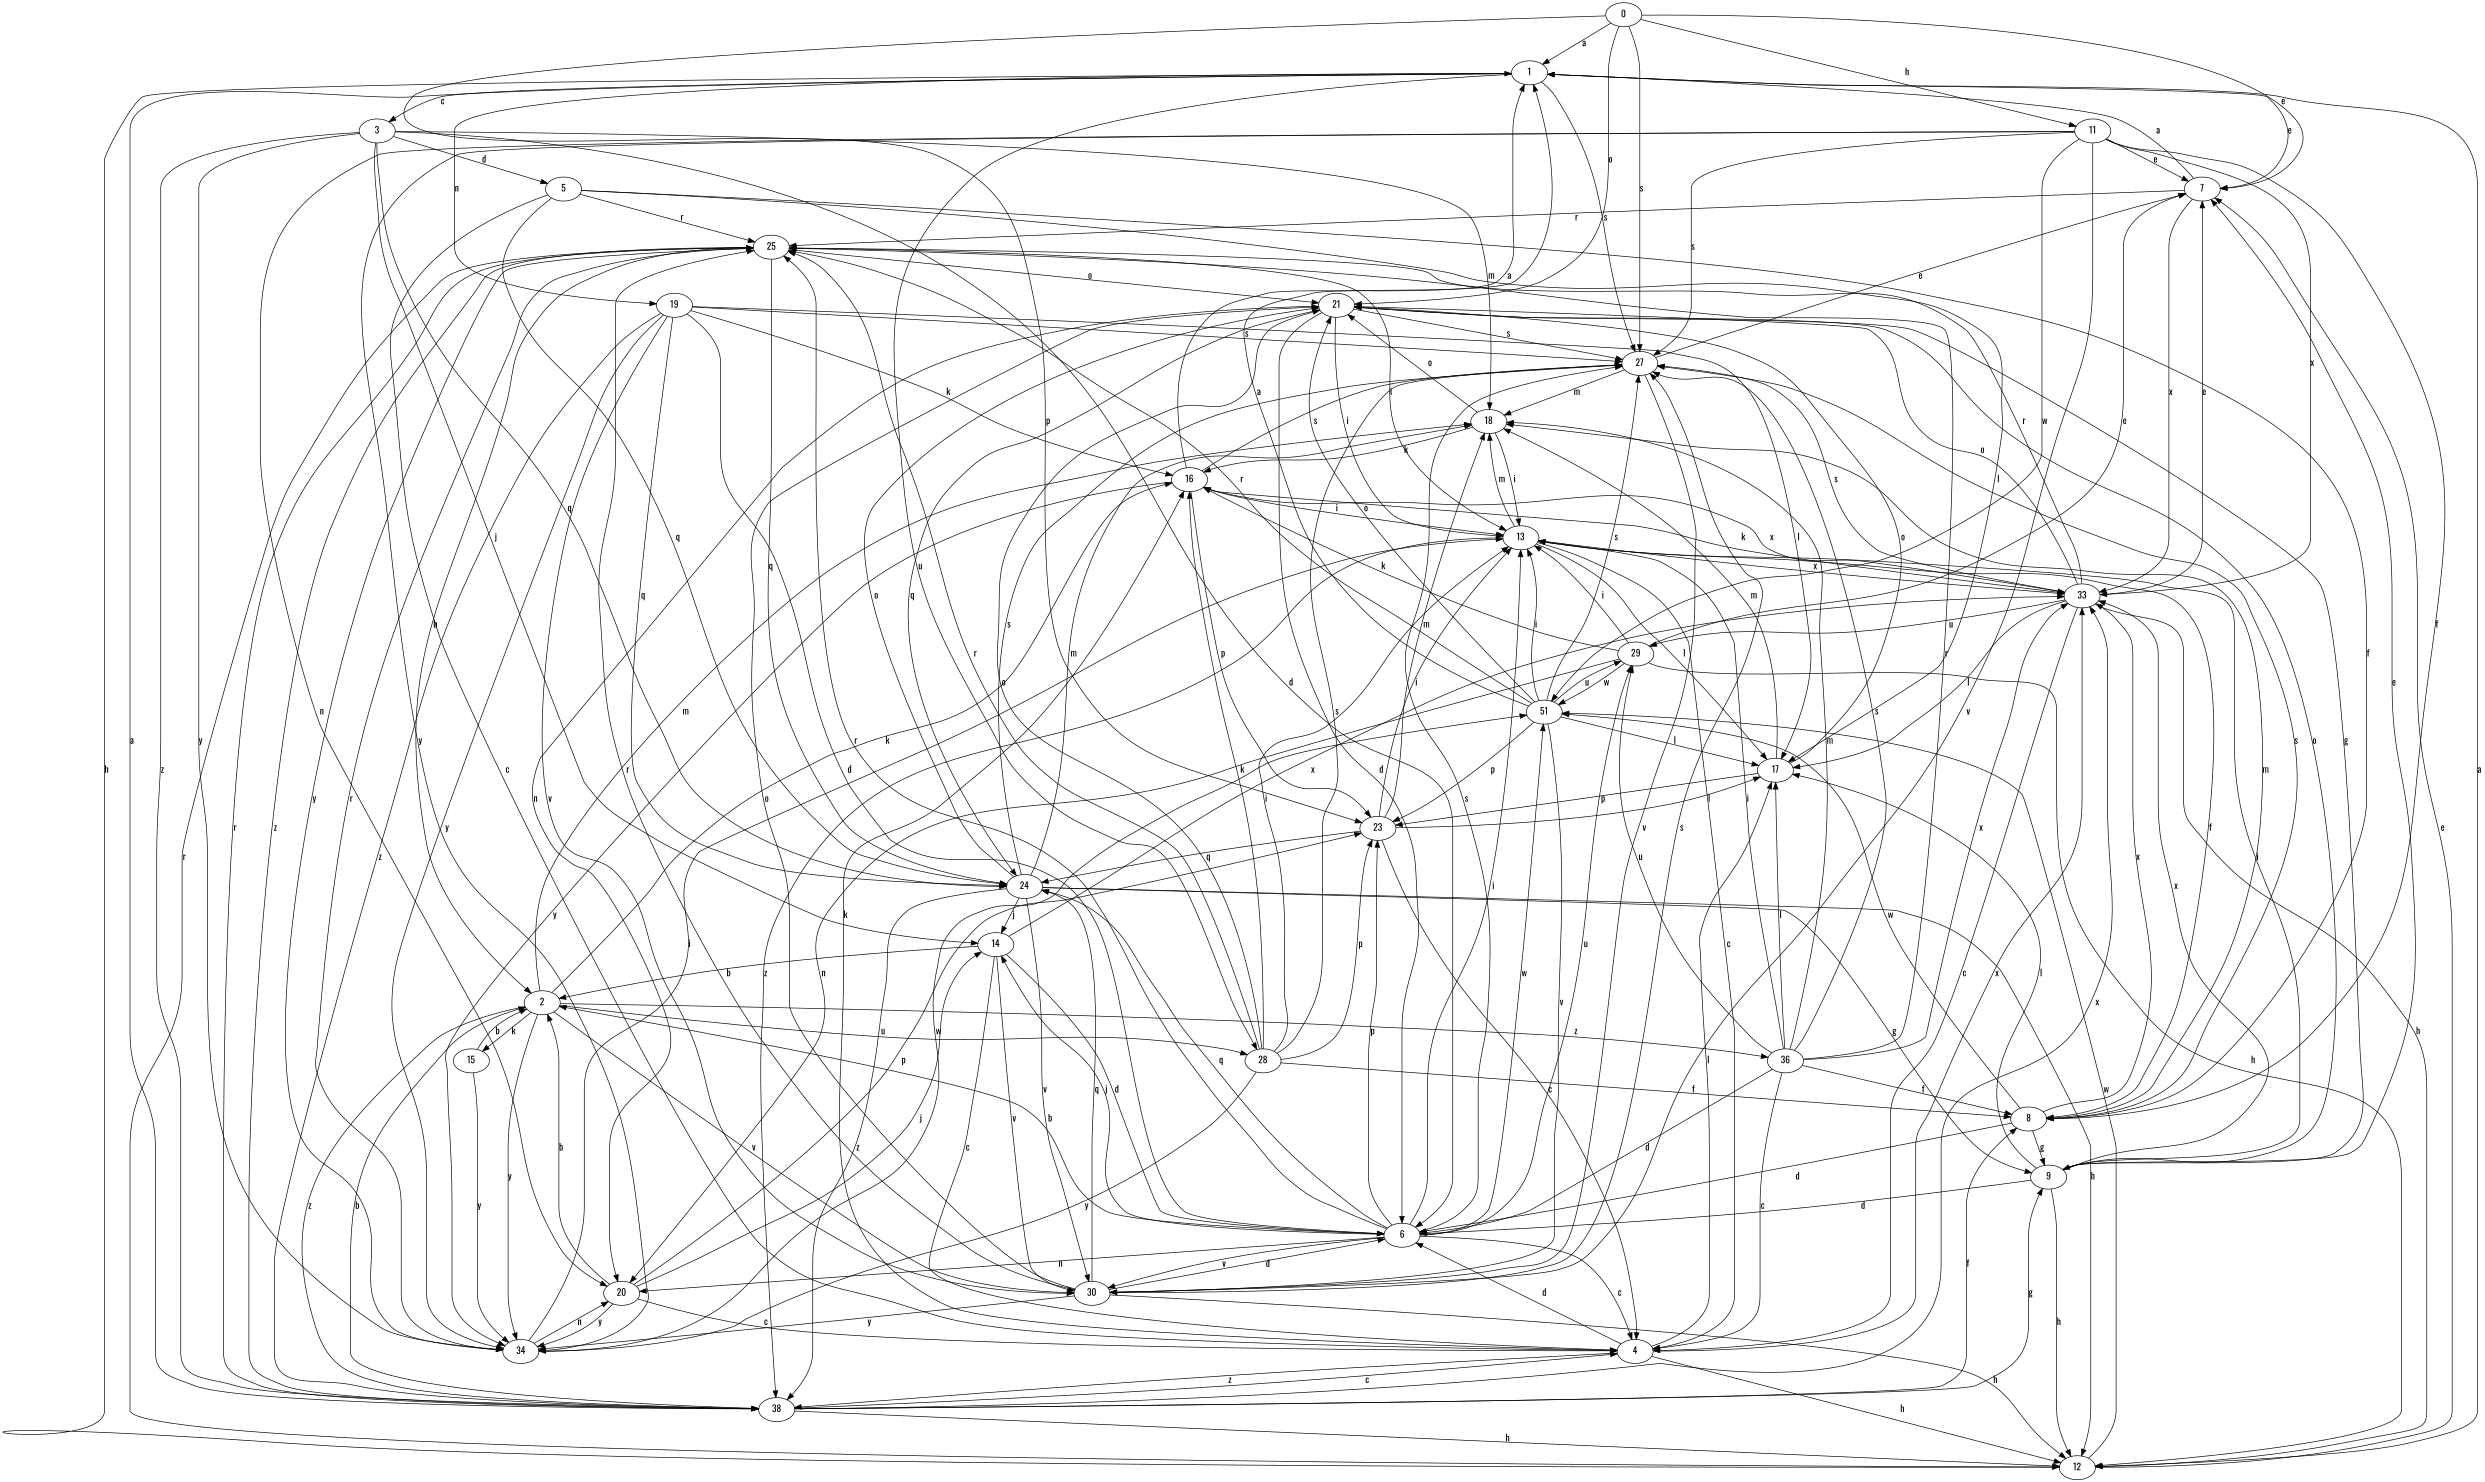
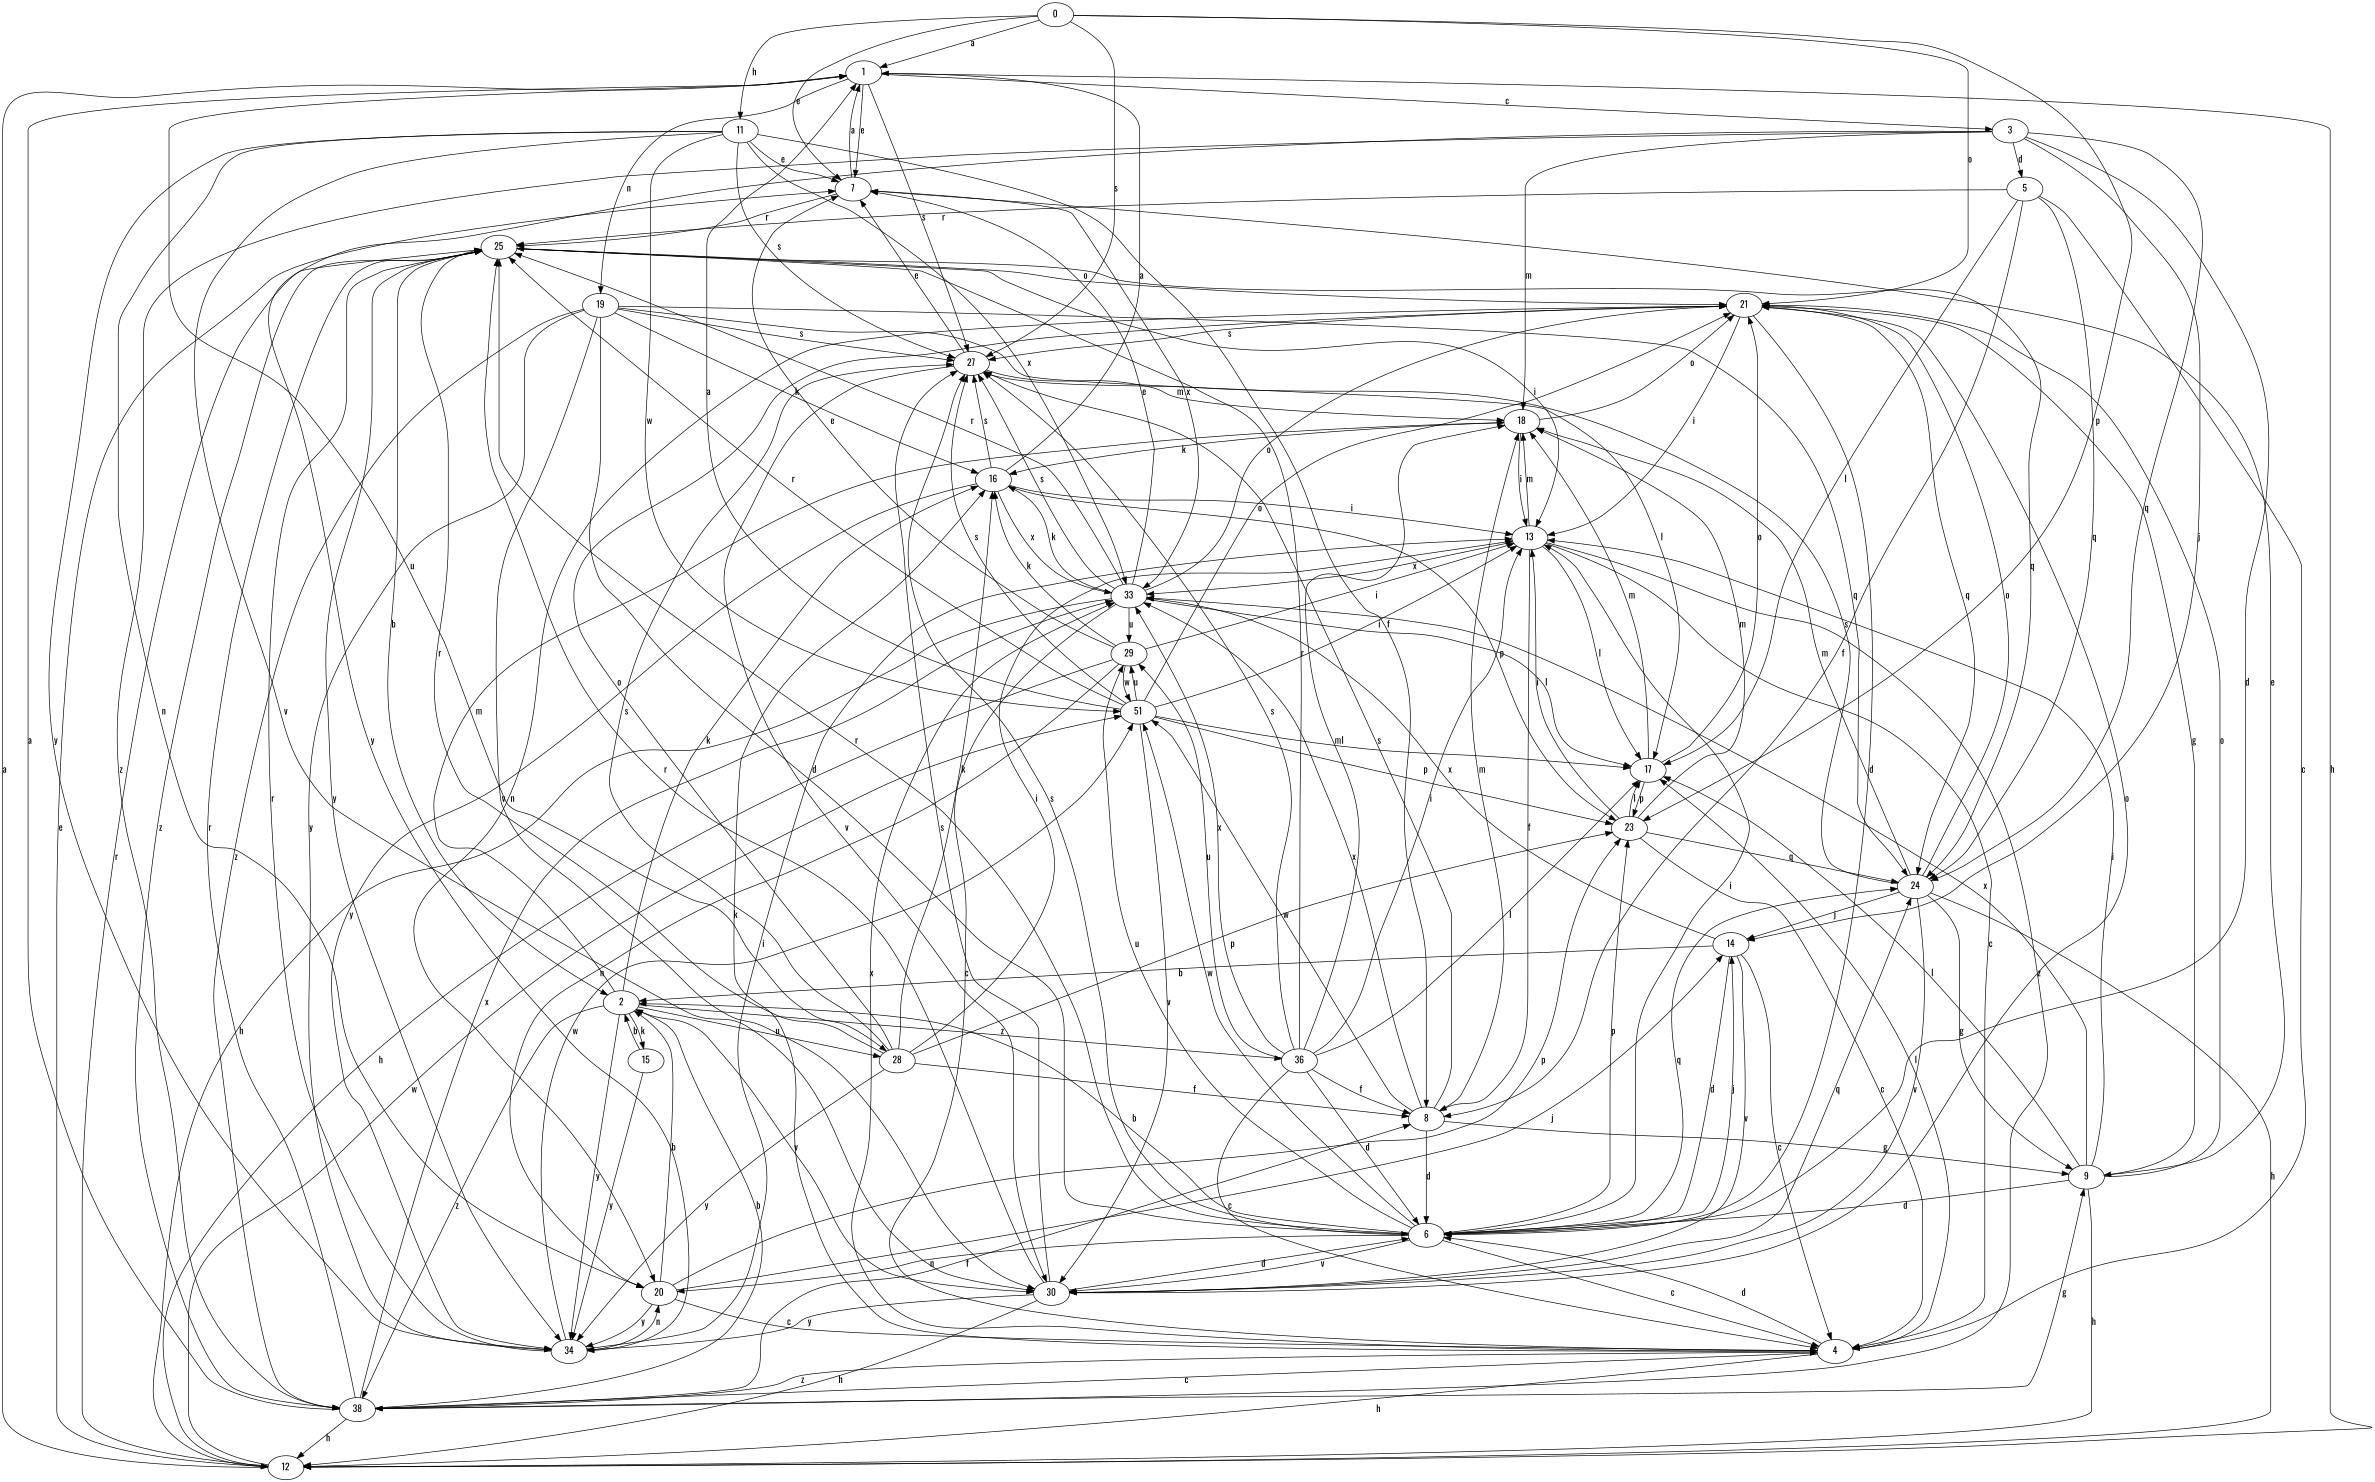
edge "24" -> "38": removed, label "z"
